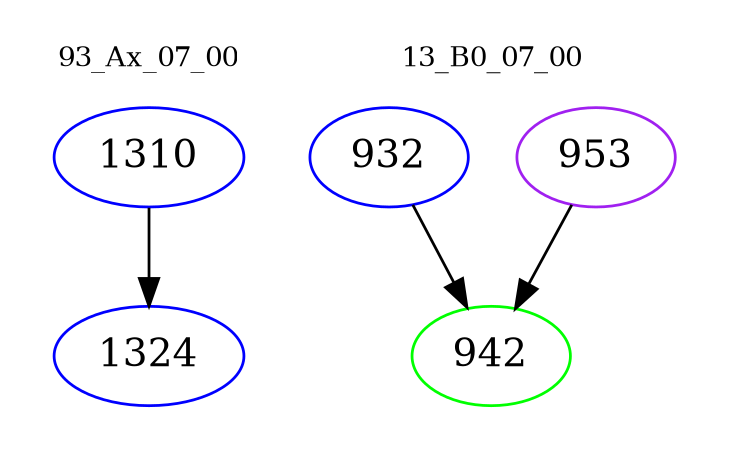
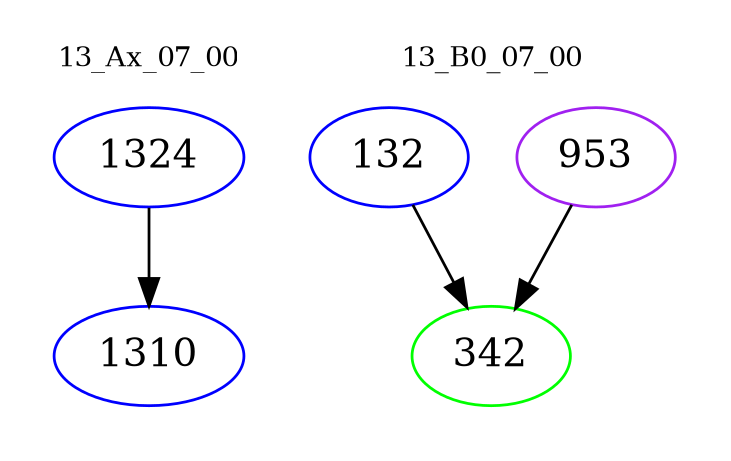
cluster "93_Ax_07_00": label "93_Ax_07_00" -> "13_Ax_07_00"
node "932": label "932" -> "132"
edge "1310" -> "1324": reversed
node "942": label "942" -> "342"
